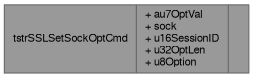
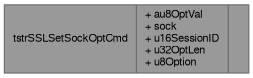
node "tstrSSLSetSockOptCmd": text "+ au7OptVal" -> "+ au8OptVal"
